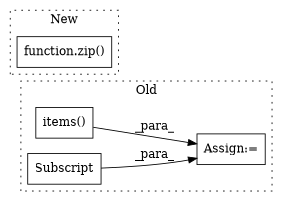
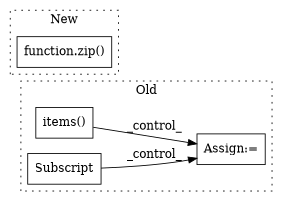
edge "items()" -> "Assign:=": label "_para_" -> "_control_"
edge "Subscript" -> "Assign:=": label "_para_" -> "_control_"
